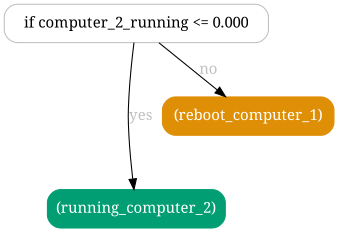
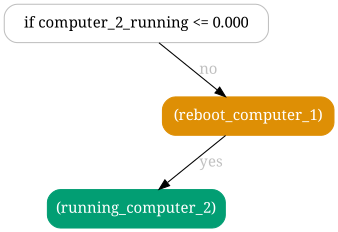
edge "if computer_2_running <= 0.000" -> "(running_computer_2)": now "(reboot_computer_1)" -> "(running_computer_2)"
